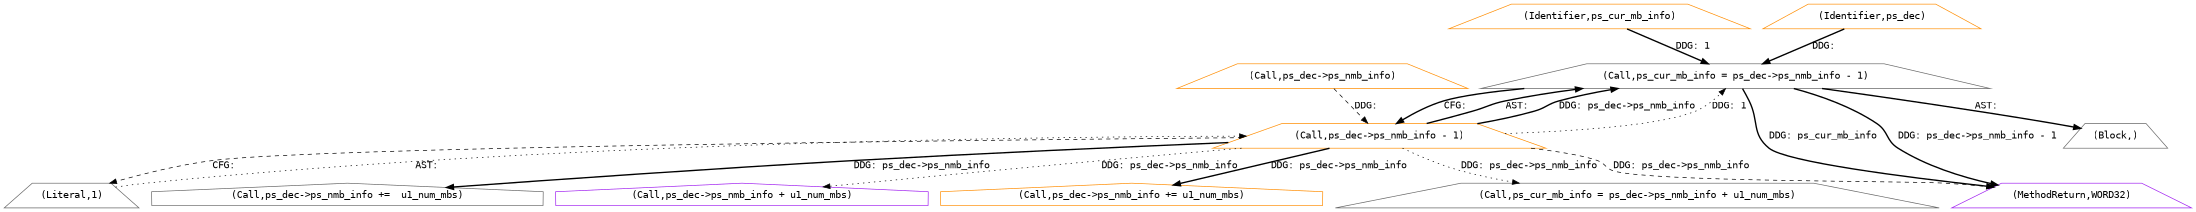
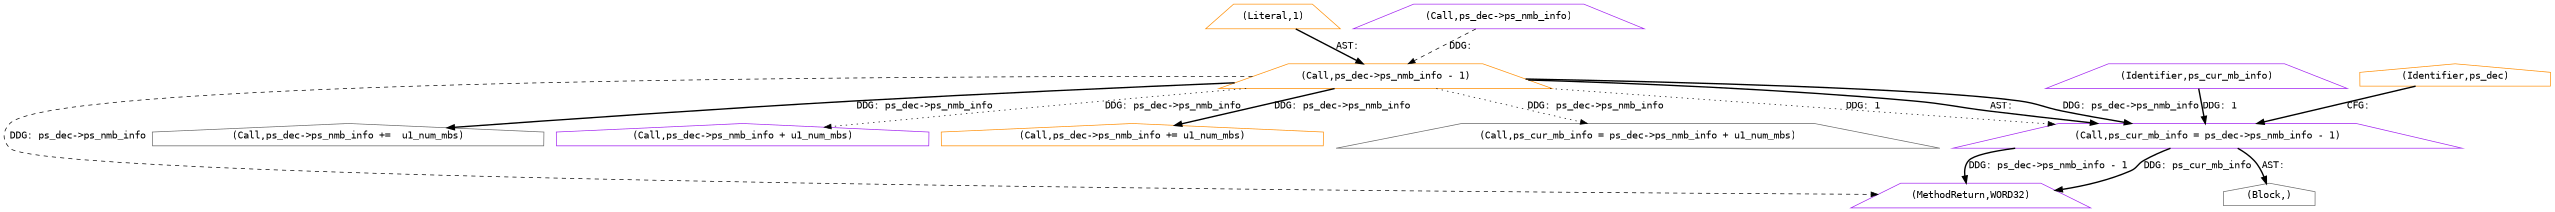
node "(Identifier,ps_cur_mb_info)": color darkorange -> purple
node "(Identifier,ps_dec)": shape trapezium -> house
edge "(Identifier,ps_dec)" -> "(Call,ps_cur_mb_info = ps_dec->ps_nmb_info - 1)": label "DDG: " -> "CFG: "
node "(Call,ps_dec->ps_nmb_info)": color darkorange -> purple
node "(Call,ps_cur_mb_info = ps_dec->ps_nmb_info - 1)": color gray40 -> purple
edge "(Call,ps_cur_mb_info = ps_dec->ps_nmb_info - 1)" -> "(Call,ps_dec->ps_nmb_info - 1)": removed, label "CFG:"
node "(Block,)": shape trapezium -> house
edge "(Call,ps_dec->ps_nmb_info - 1)" -> "(Literal,1)": removed, label "CFG:"
edge "(Literal,1)" -> "(Call,ps_dec->ps_nmb_info - 1)": style dotted -> bold
node "(Literal,1)": color gray40 -> darkorange
